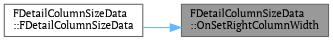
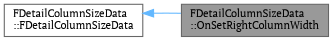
edge "FDetailColumnSizeData ::FDetailColumnSizeData" -> "FDetailColumnSizeData ::OnSetRightColumnWidth": reversed
